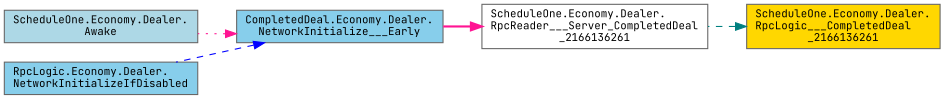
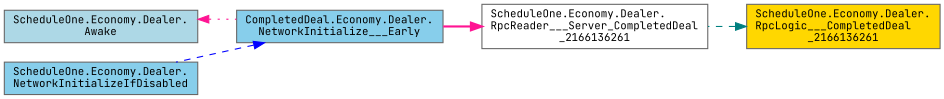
edge "ScheduleOne.Economy.Dealer. Awake" -> "CompletedDeal.Economy.Dealer. NetworkInitialize___Early": reversed
node "RpcLogic.Economy.Dealer. NetworkInitializeIfDisabled": label "RpcLogic.Economy.Dealer. NetworkInitializeIfDisabled" -> "ScheduleOne.Economy.Dealer. NetworkInitializeIfDisabled"
